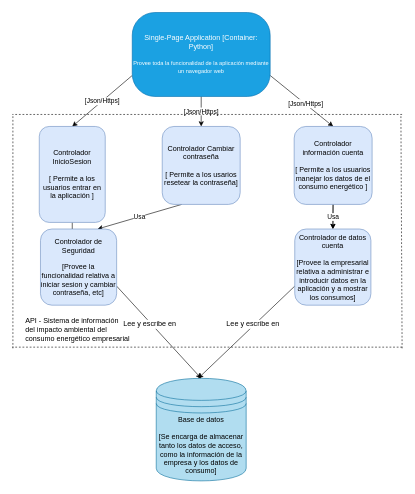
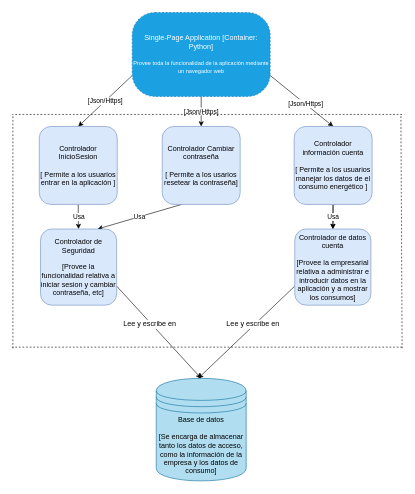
node "Single-Page Application [Container: Python] Provee toda la funcionalidad de la aplicación mediante un navegador web": style solid -> dashed
node "Controlador InicioSesion [ Permite a los usuarios entrar en la aplicación ]": size 66x96 -> 78x78
node "API - Sistema de información del impacto ambiental del consumo energético empresarial": removed
